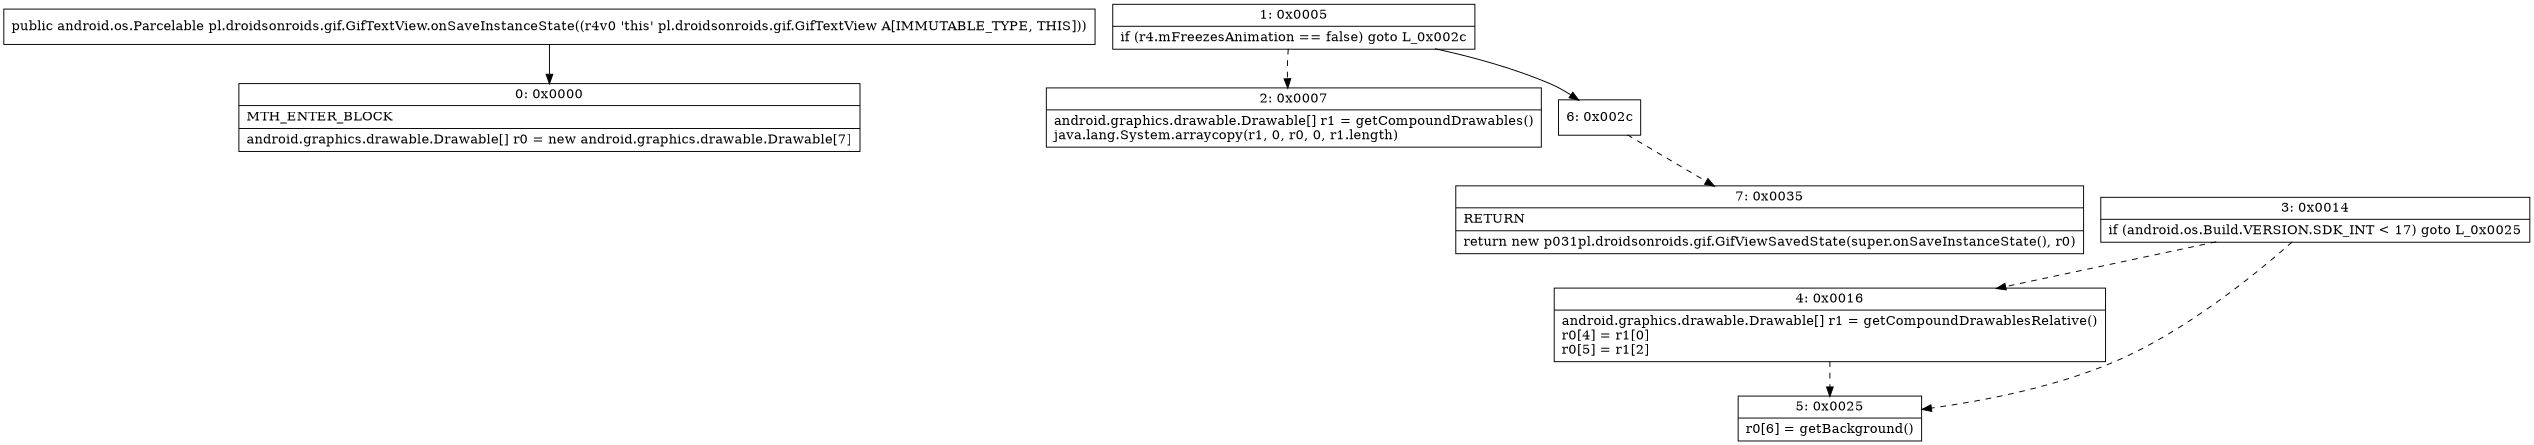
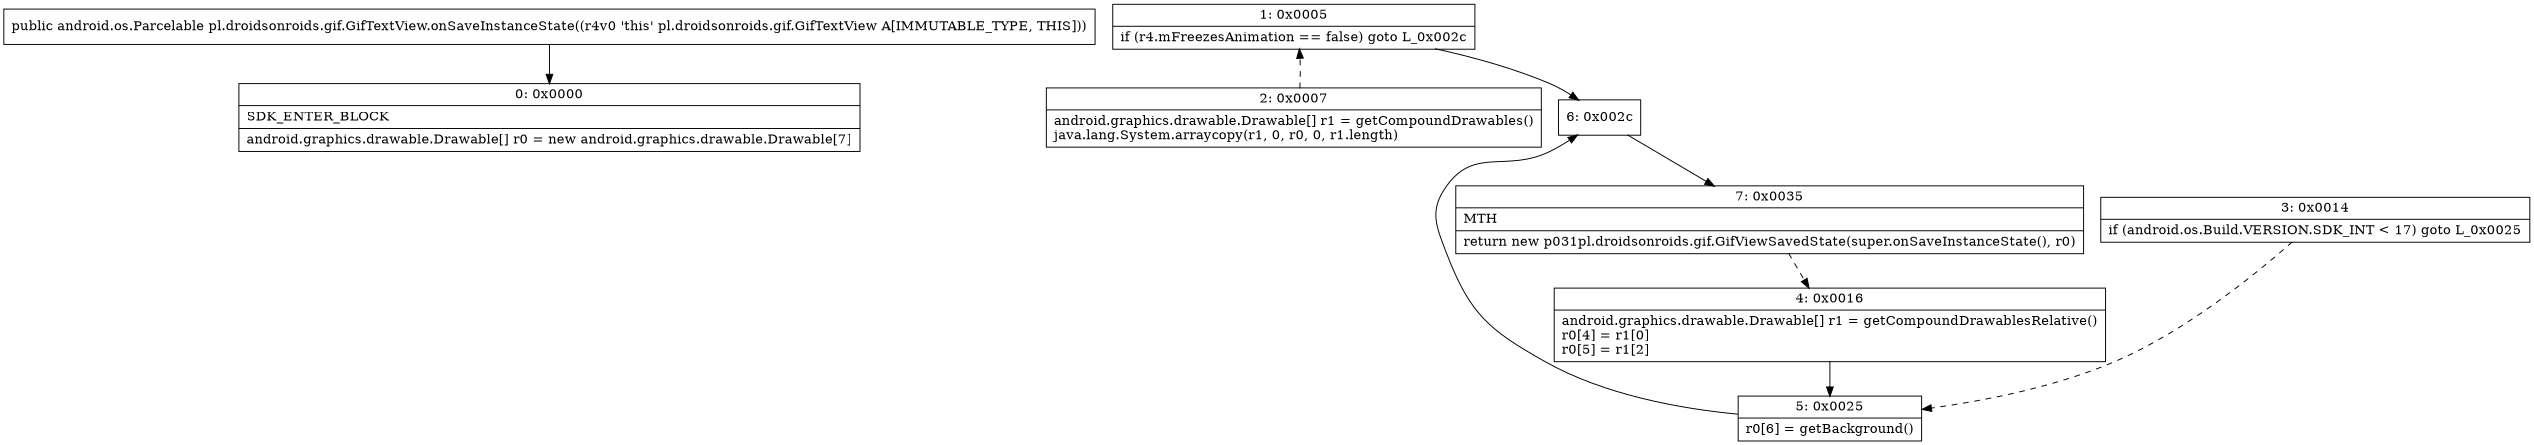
edge "1: 0x0005" -> "2: 0x0007": reversed
node "0: 0x0000": text "MTH_ENTER_BLOCK" -> "SDK_ENTER_BLOCK"
edge "6: 0x002c" -> "7: 0x0035": style dashed -> solid
node "7: 0x0035": text "RETURN" -> "MTH"
edge "3: 0x0014" -> "4: 0x0016": now "7: 0x0035" -> "4: 0x0016"
edge "5: 0x0025" -> "6: 0x002c": added
edge "4: 0x0016" -> "5: 0x0025": style dashed -> solid
